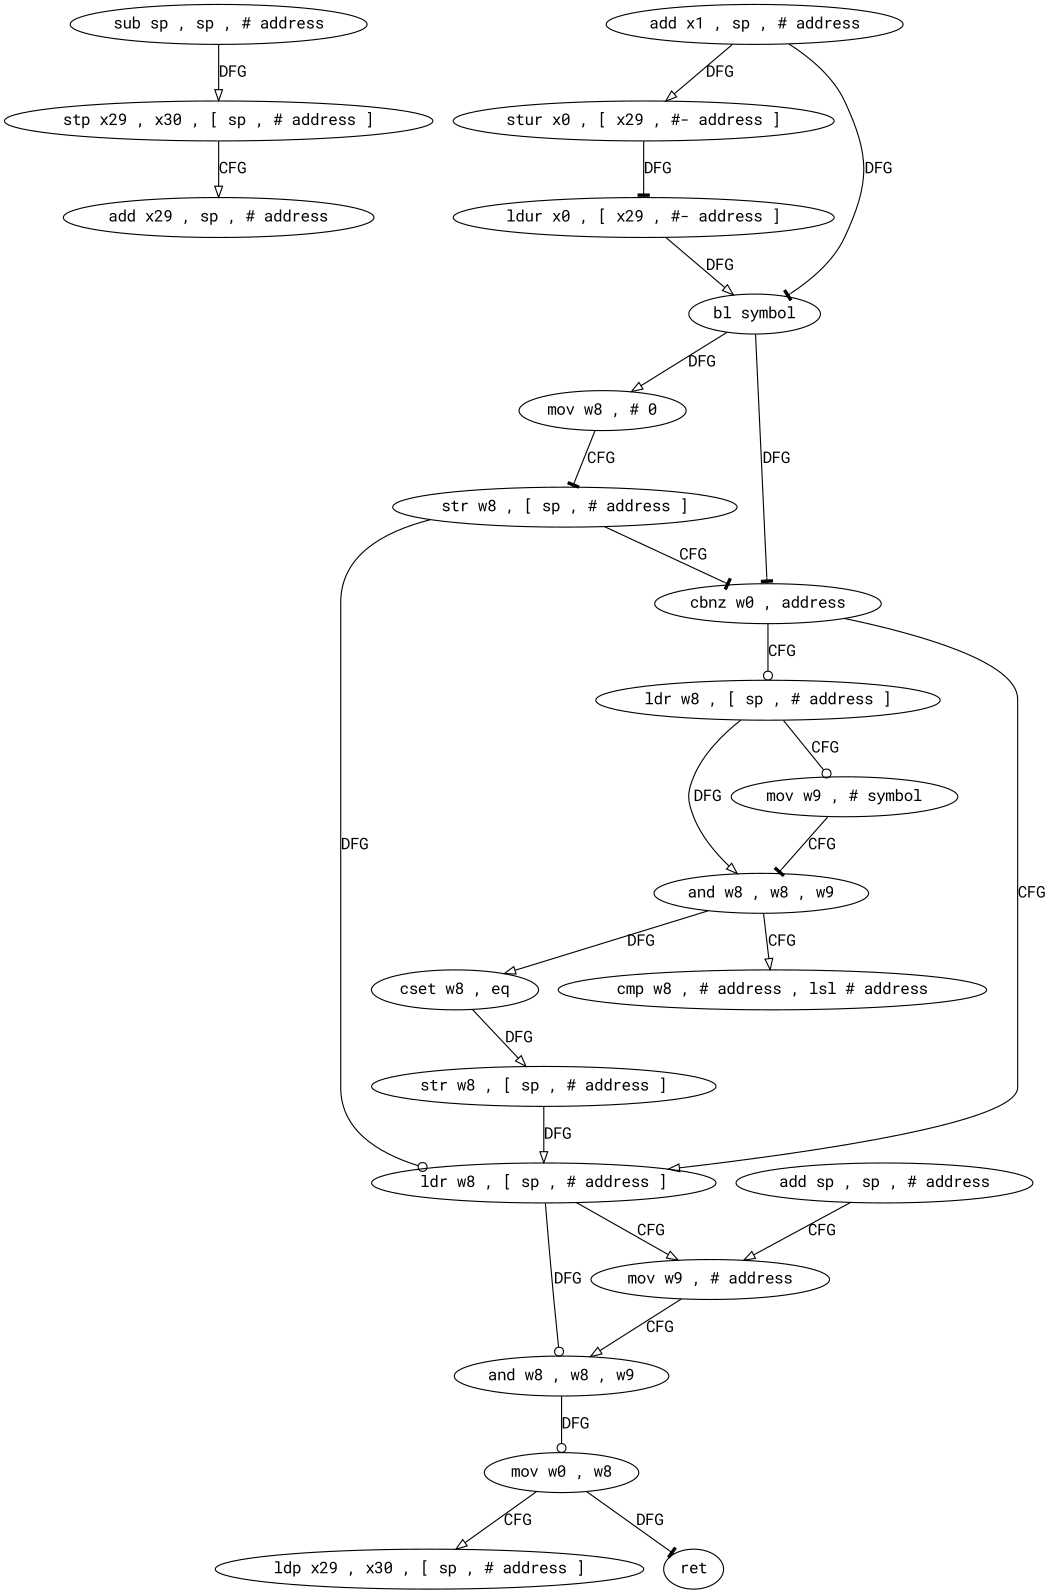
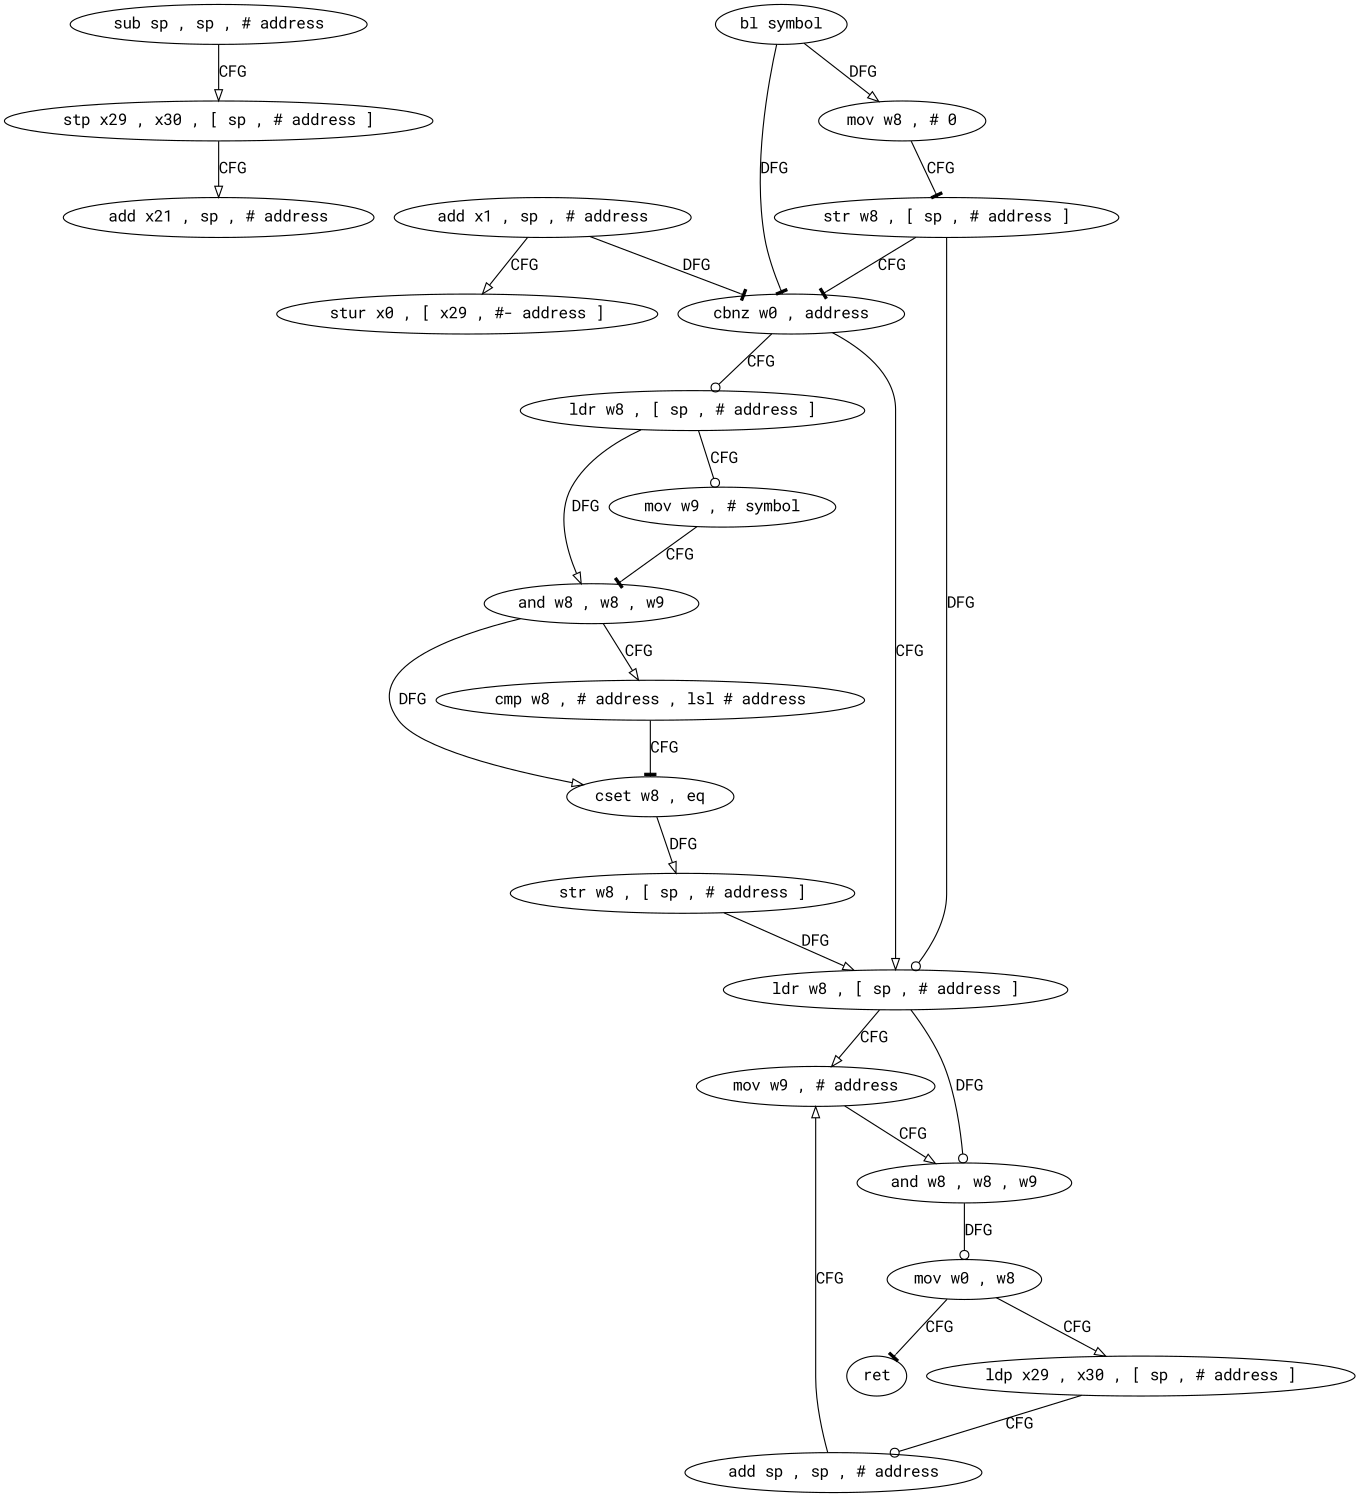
edge "sub sp , sp , # address" -> "stp x29 , x30 , [ sp , # address ]": label "DFG" -> "CFG"
edge "add x1 , sp , # address" -> "stur x0 , [ x29 , #- address ]": label "DFG" -> "CFG"
edge "add x1 , sp , # address" -> "bl symbol": now "add x1 , sp , # address" -> "cbnz w0 , address"
node "add x29 , sp , # address": label "add x29 , sp , # address" -> "add x21 , sp , # address"
node "ldur x0 , [ x29 , #- address ]": removed
edge "cmp w8 , # address , lsl # address" -> "cset w8 , eq": added, label "CFG"
edge "ldp x29 , x30 , [ sp , # address ]" -> "add sp , sp , # address": added, label "CFG"
edge "mov w0 , w8" -> "ret": label "DFG" -> "CFG"
